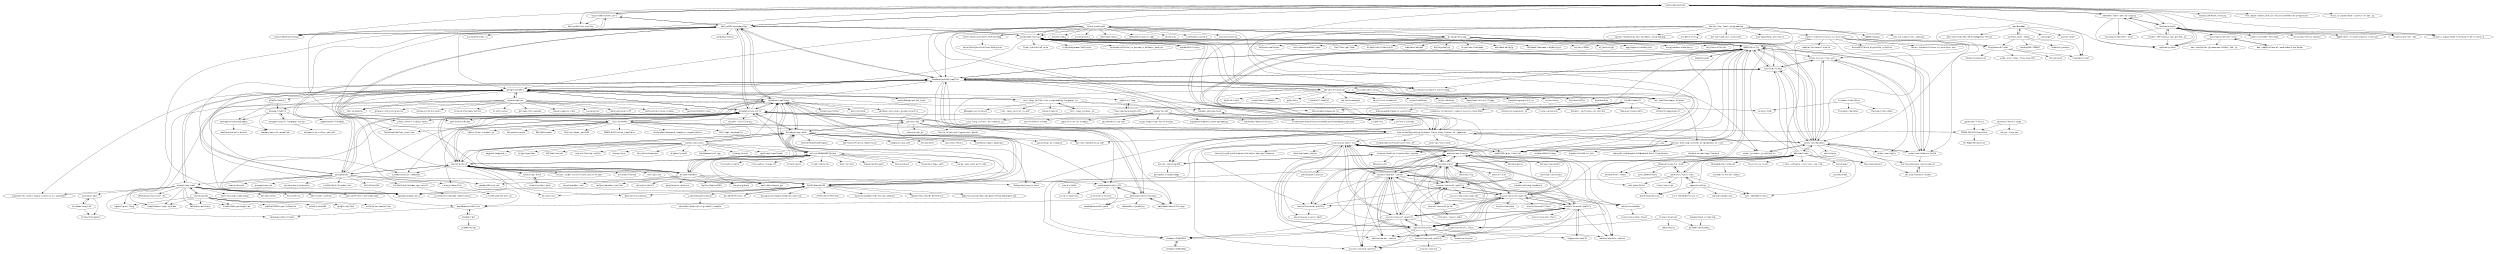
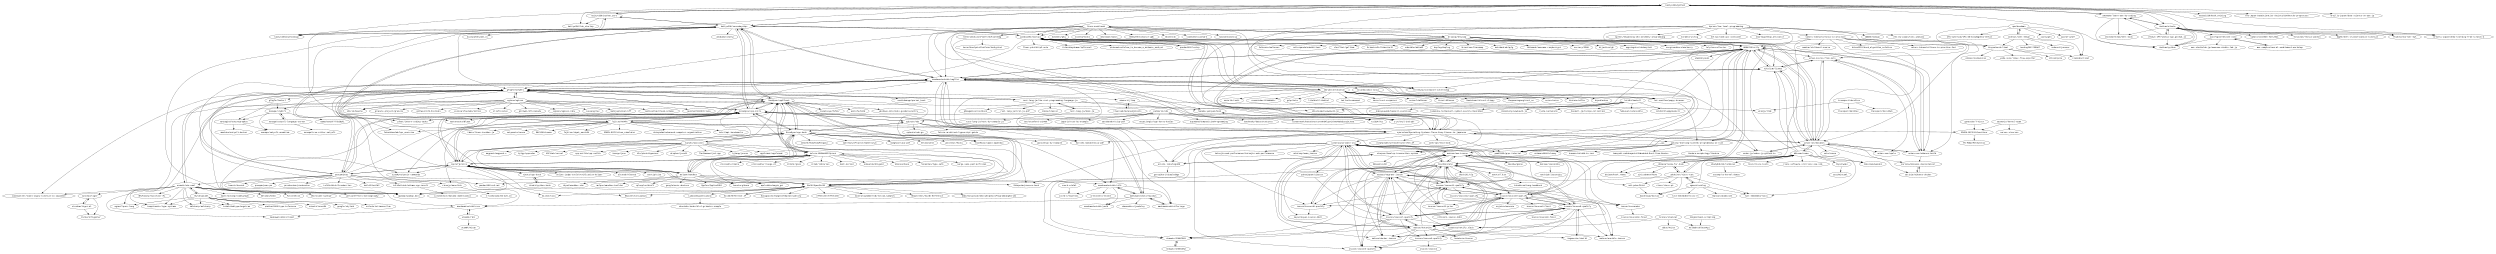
edge "KOBA789/relly" -> "ad-sho-loko/bogoDB": now "KernelAnalysisPlatform/KlareDbg" -> "ad-sho-loko/bogoDB"
node "atcoder-live/library": removed
edge "matsuu/vagrant-isucon" -> "isucon/isucon7-qualify": now "yahoojapan/yisucon" -> "isucon/isucon7-qualify"
